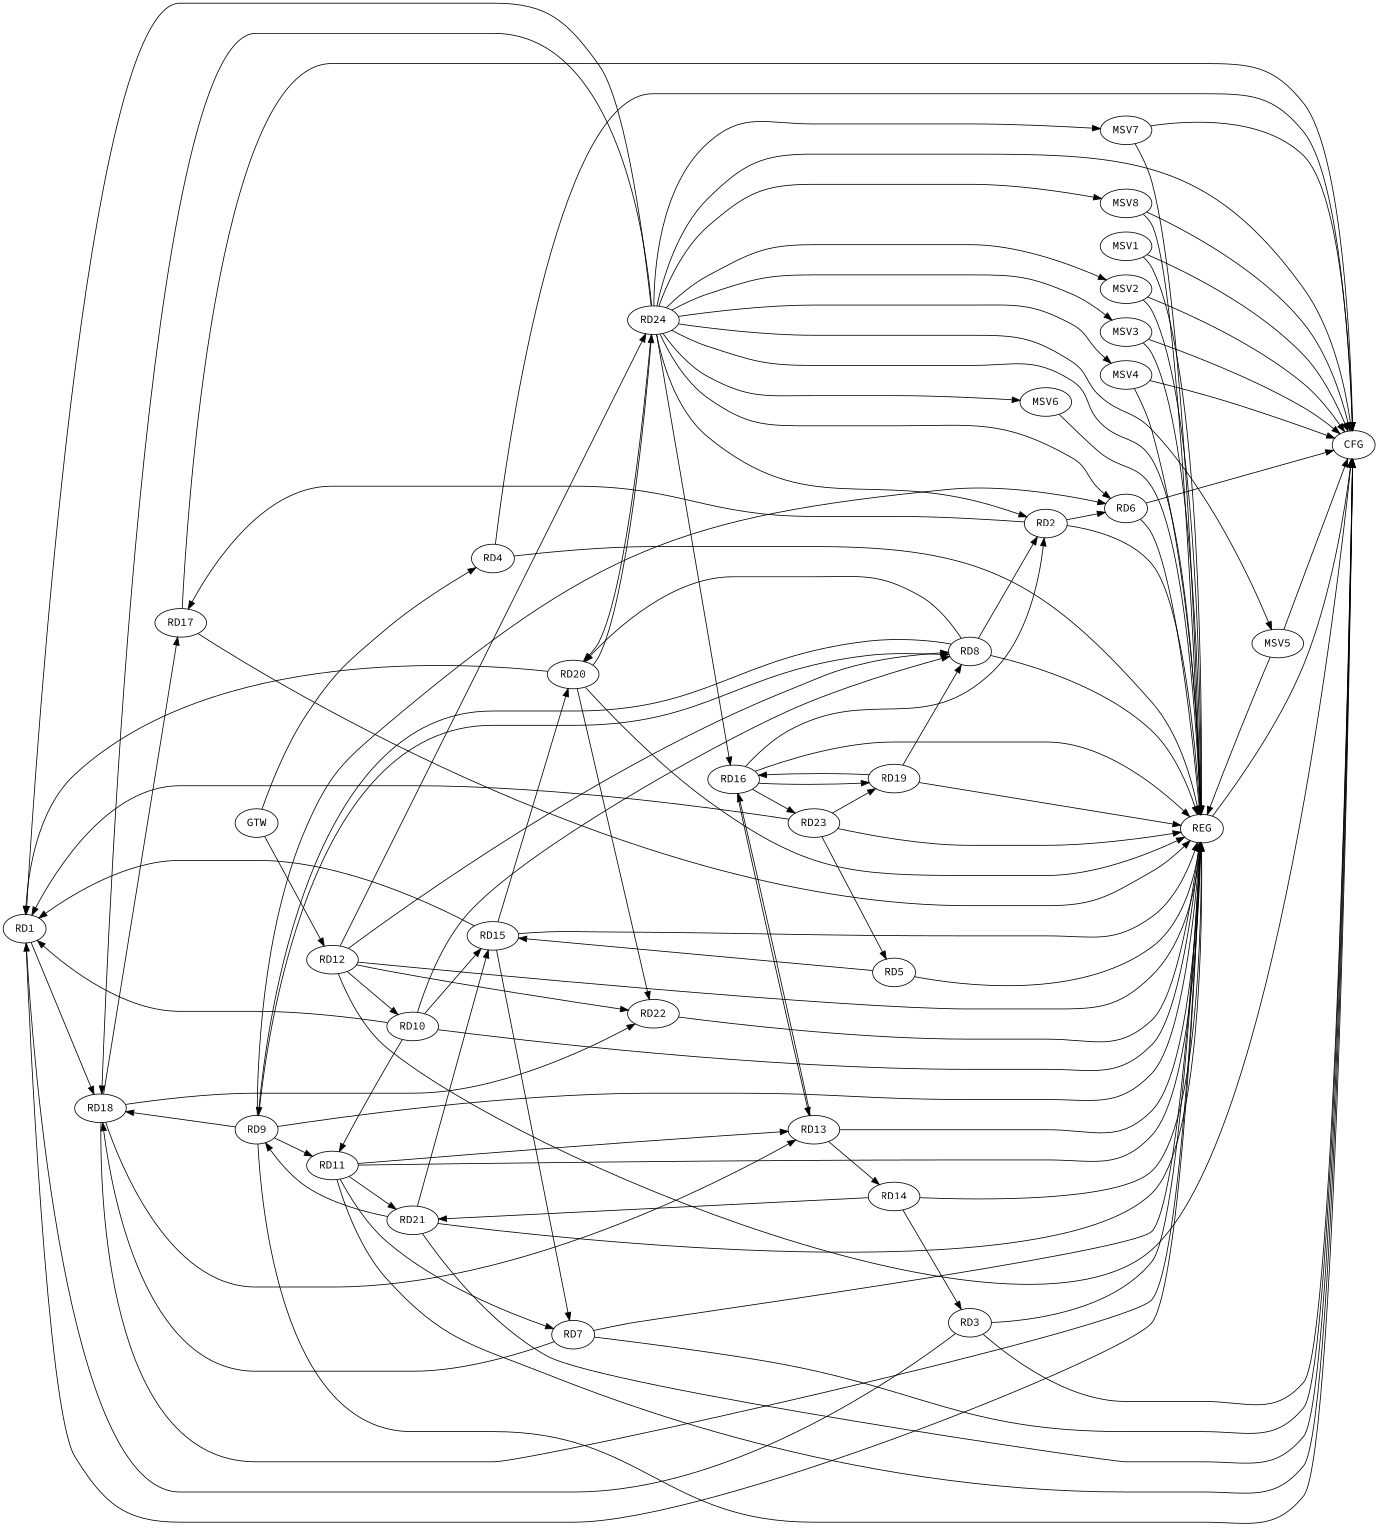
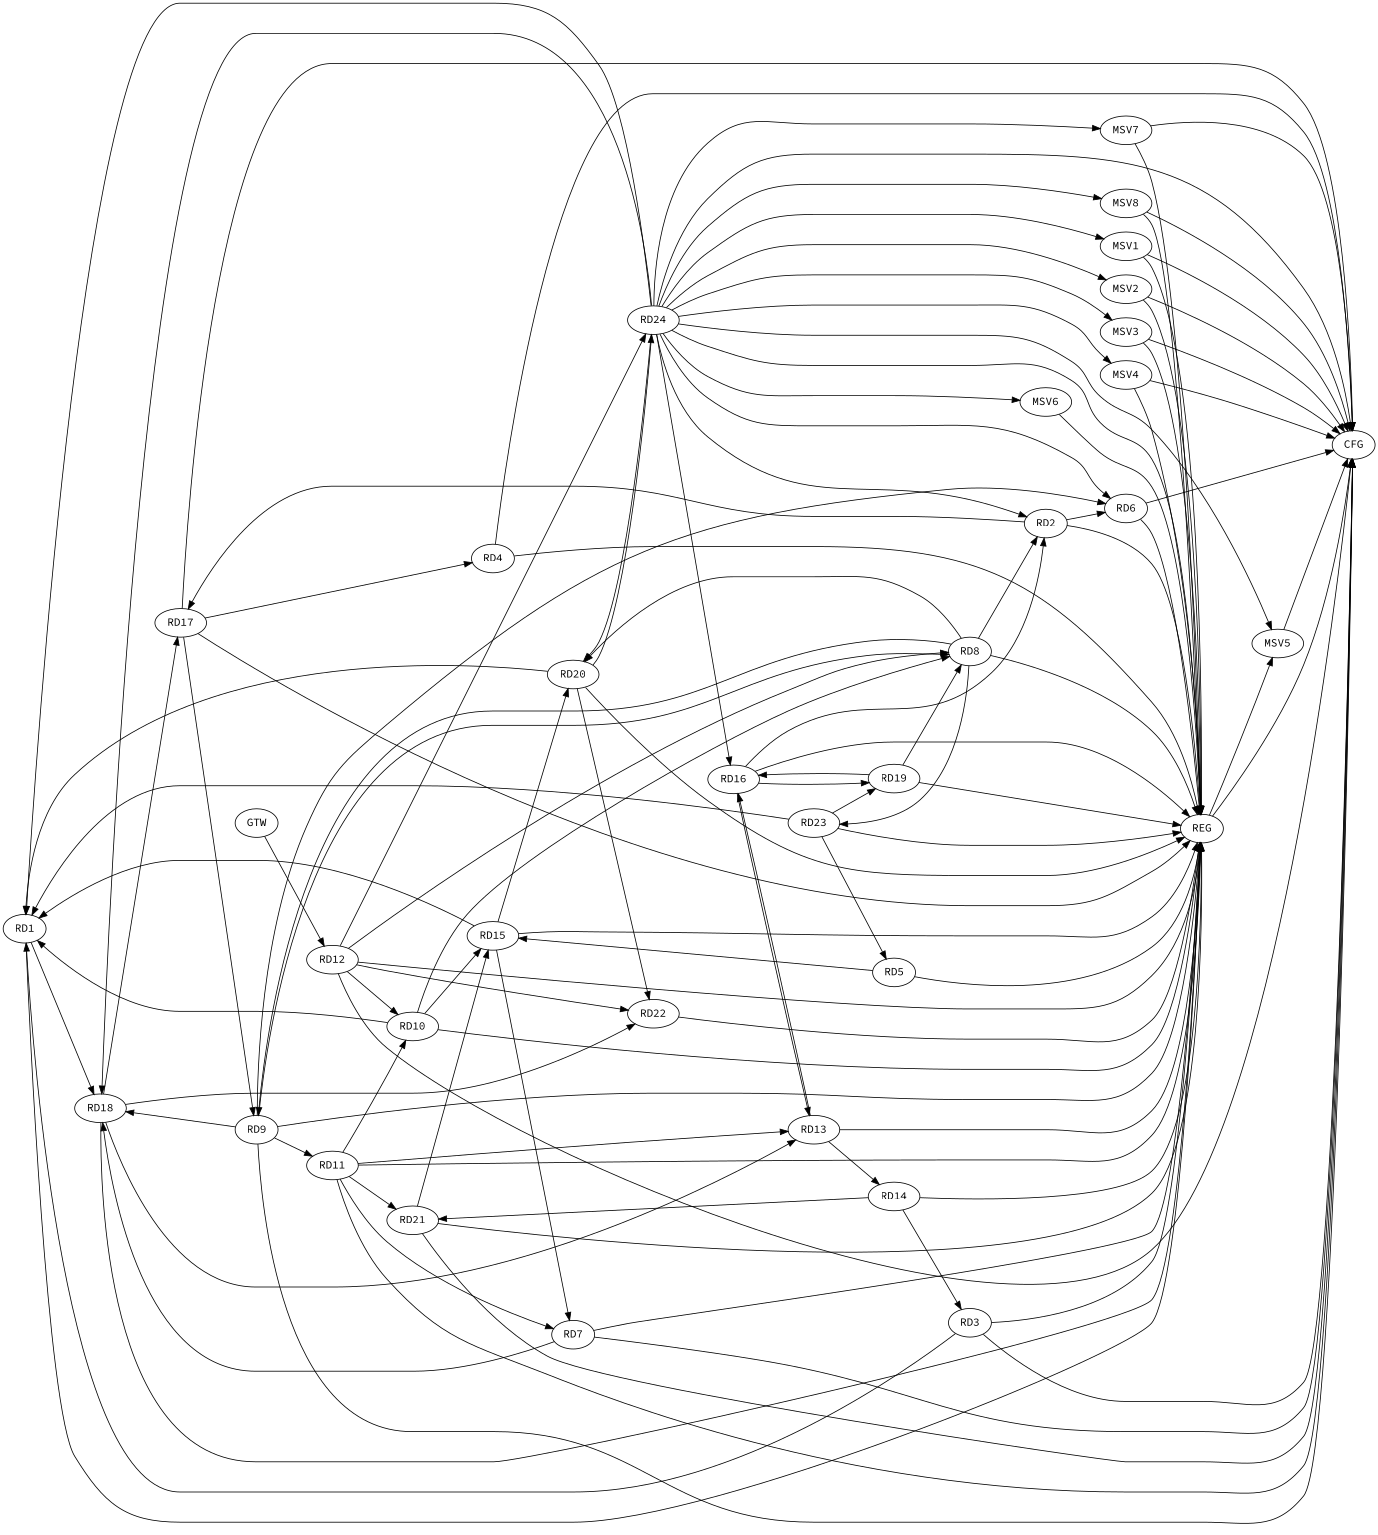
edge "RD24" -> "MSV1": added
edge "GTW" -> "RD4": now "RD17" -> "RD4"
edge "MSV5" -> "REG": reversed
edge "RD16" -> "RD23": now "RD8" -> "RD23"
edge "RD10" -> "RD11": reversed
edge "RD21" -> "RD9": now "RD17" -> "RD9"
